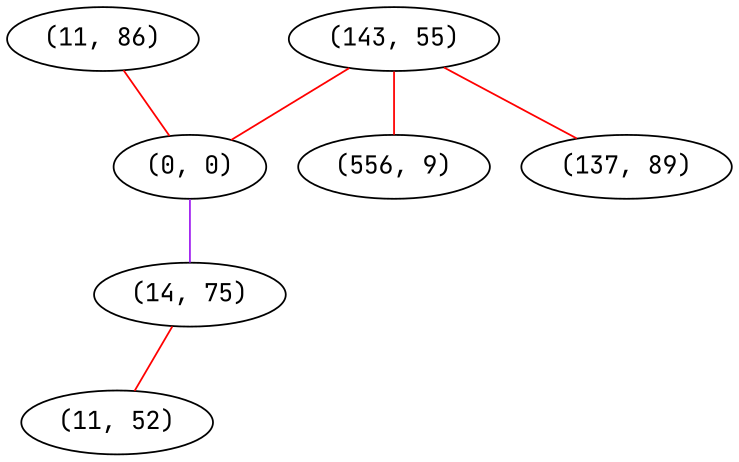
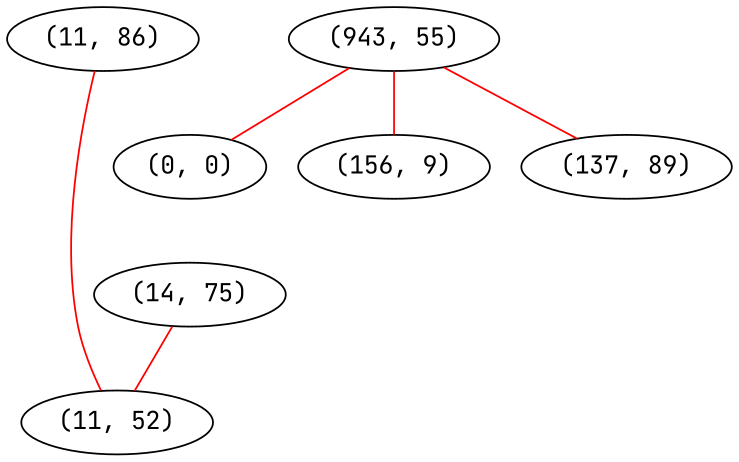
node "(143, 55)": label "(143, 55)" -> "(943, 55)"
edge "(11, 86)" -- "(0, 0)": now "(11, 86)" -- "(11, 52)"
node "(556, 9)": label "(556, 9)" -> "(156, 9)"
edge "(0, 0)" -- "(14, 75)": removed
